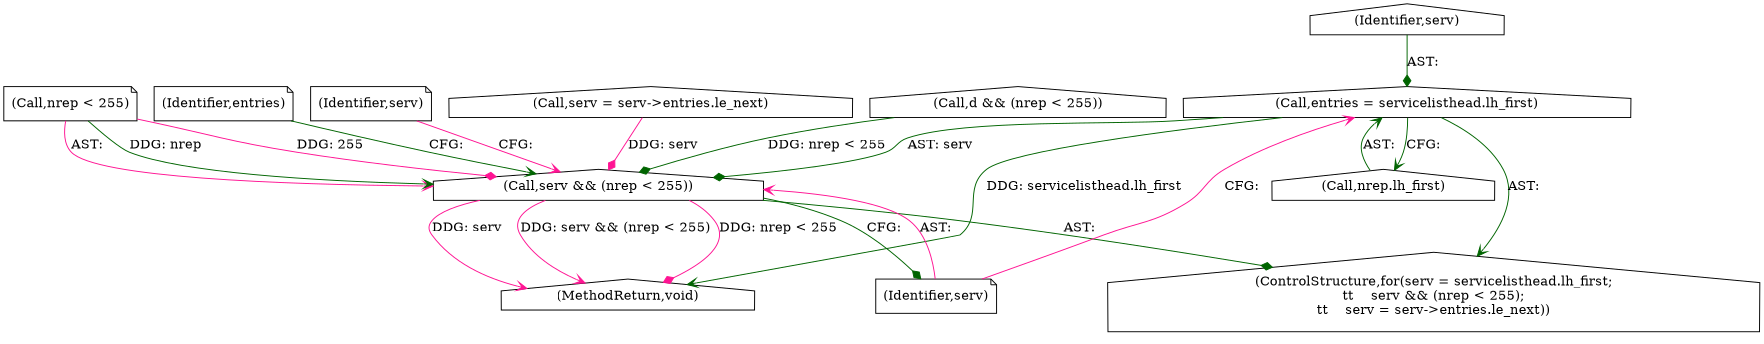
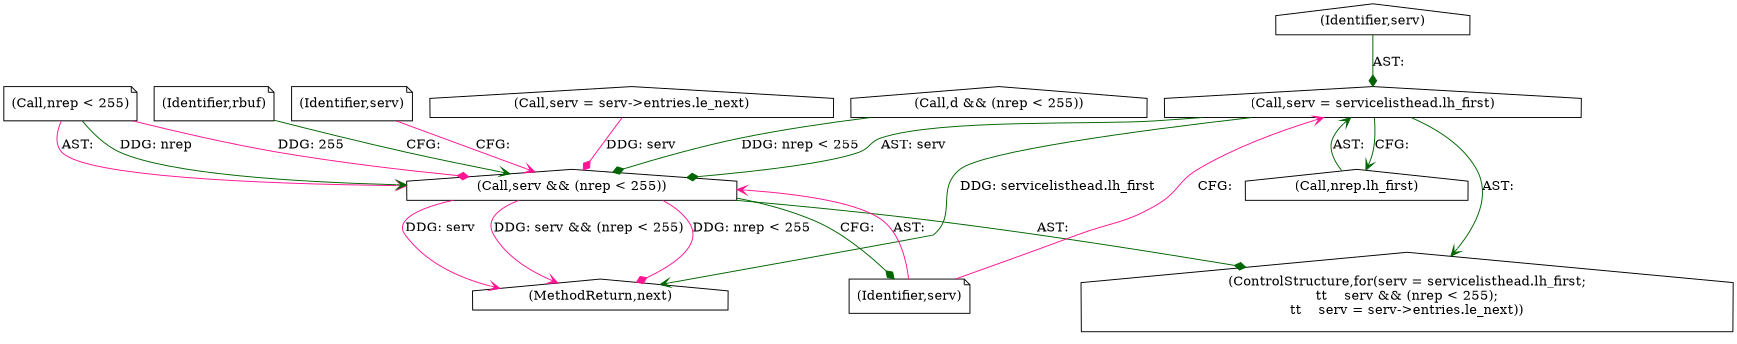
node "(Identifier,entries)": label "(Identifier,entries)" -> "(Identifier,rbuf)"
node "(Call,entries = servicelisthead.lh_first)": label "(Call,entries = servicelisthead.lh_first)" -> "(Call,serv = servicelisthead.lh_first)"
node "(MethodReturn,void)": label "(MethodReturn,void)" -> "(MethodReturn,next)"
